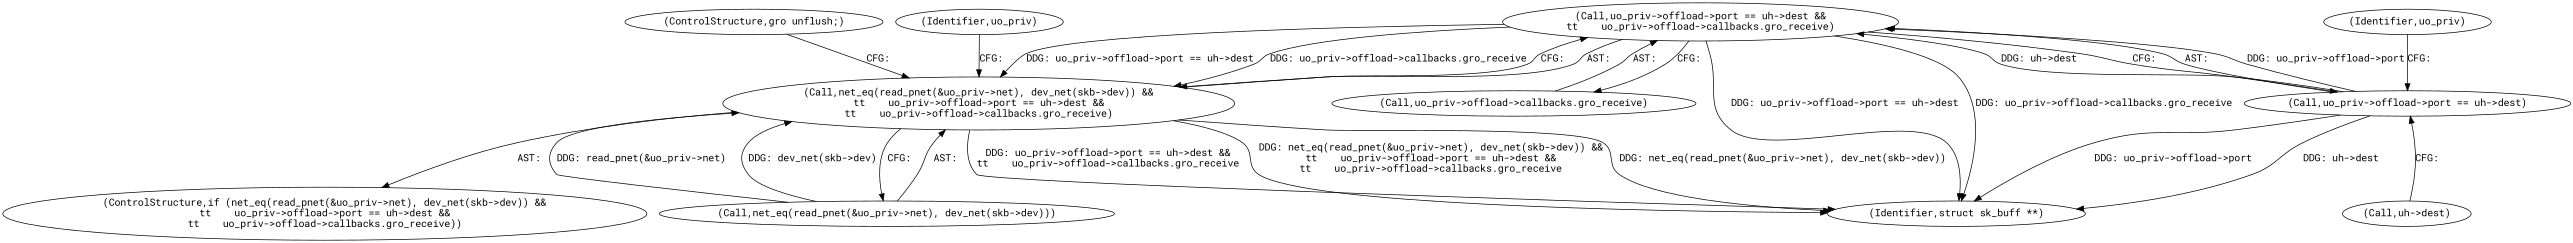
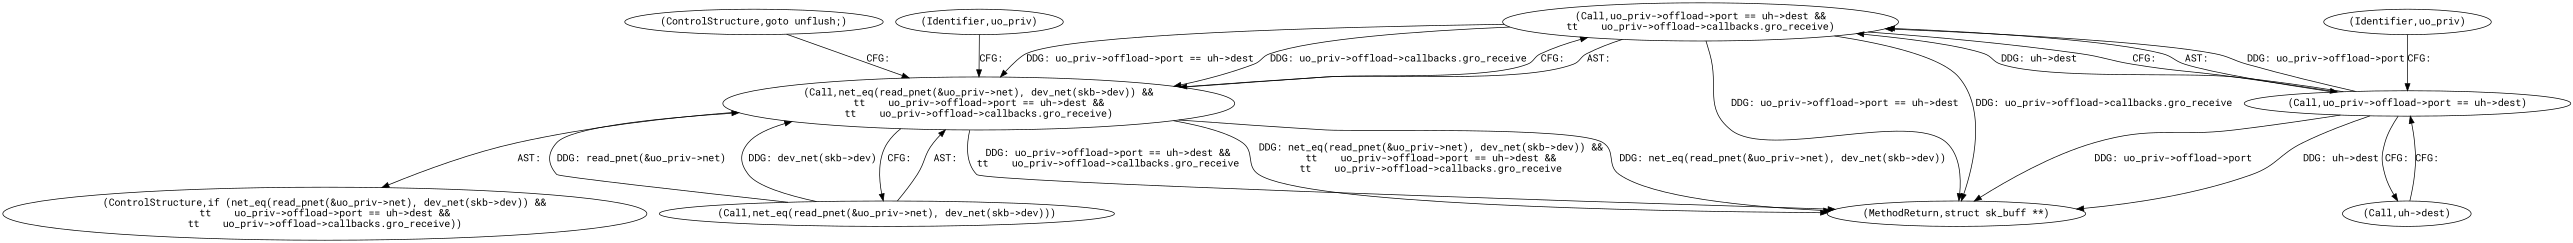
node "(ControlStructure,gro unflush;)": label "(ControlStructure,gro unflush;)" -> "(ControlStructure,goto unflush;)"
node "(Call,uo_priv->offload->callbacks.gro_receive)": removed
edge "(Call,uo_priv->offload->port == uh->dest)" -> "(Call,uh->dest)": added, label "CFG:"
node "(Identifier,struct sk_buff **)": label "(Identifier,struct sk_buff **)" -> "(MethodReturn,struct sk_buff **)"
